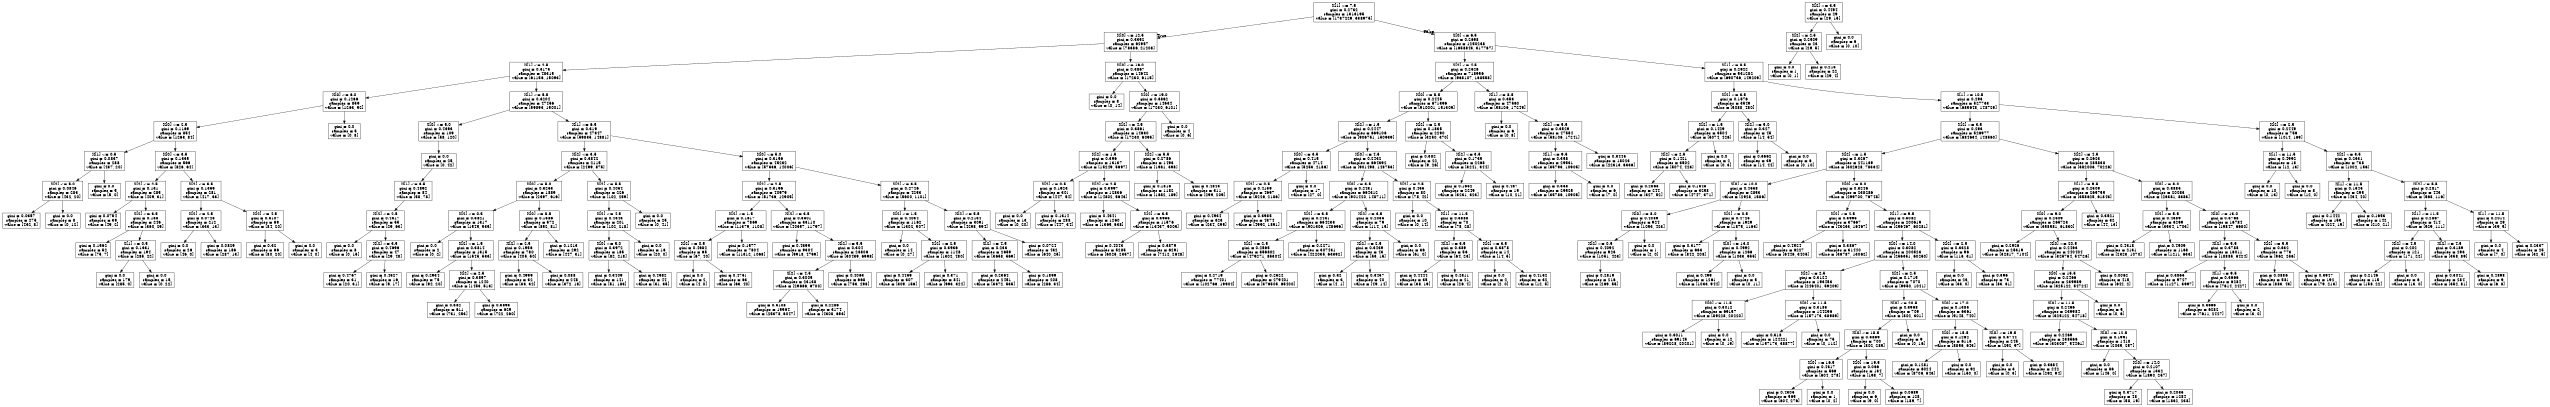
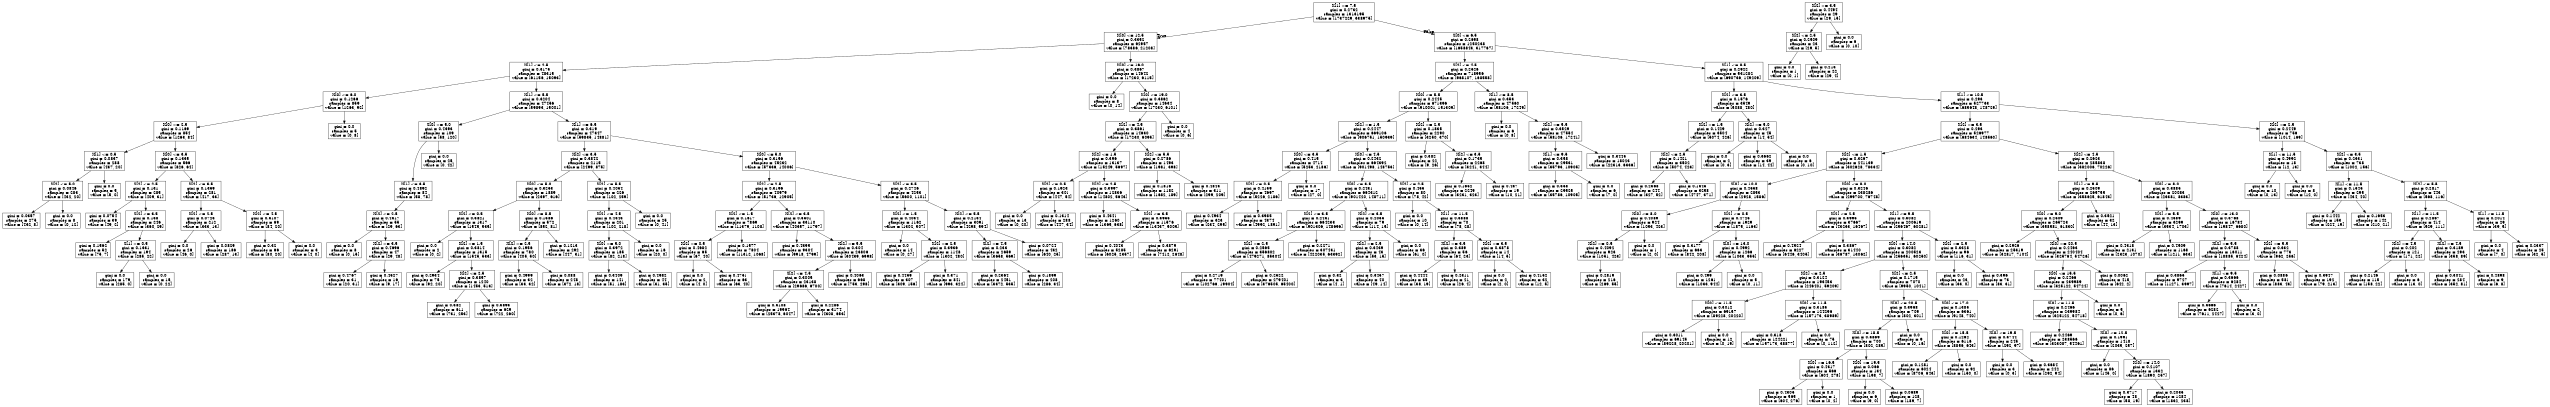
edge "X[2] <= 1.5 gini = 0.1429 samples = 3504 value = [5074, 426]" -> "gini = 0.0 samples = 2 value = [0, 3]": now "X[2] <= 5.0 gini = 0.327 samples = 45 value = [14, 54]" -> "gini = 0.0 samples = 2 value = [0, 3]"
edge "gini = 0.0 samples = 25 value = [0, 42]" -> "X[1] <= 3.5 gini = 0.4892 samples = 84 value = [58, 78]": now "X[0] <= 5.0 gini = 0.4393 samples = 109 value = [58, 120]" -> "X[1] <= 3.5 gini = 0.4892 samples = 84 value = [58, 78]"
